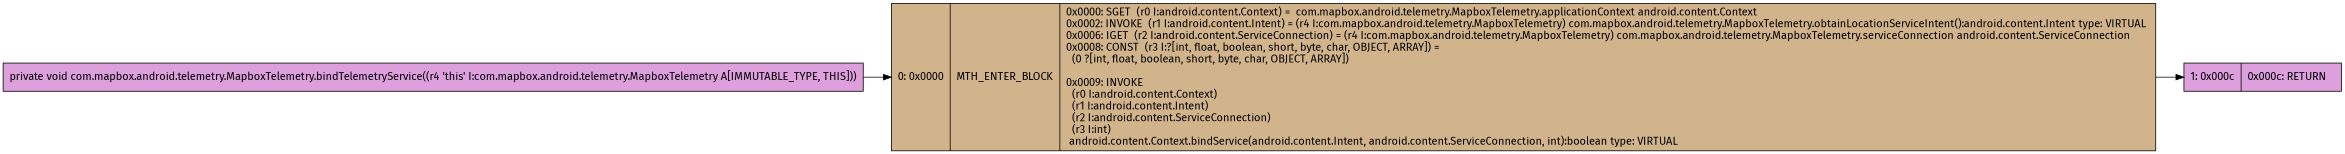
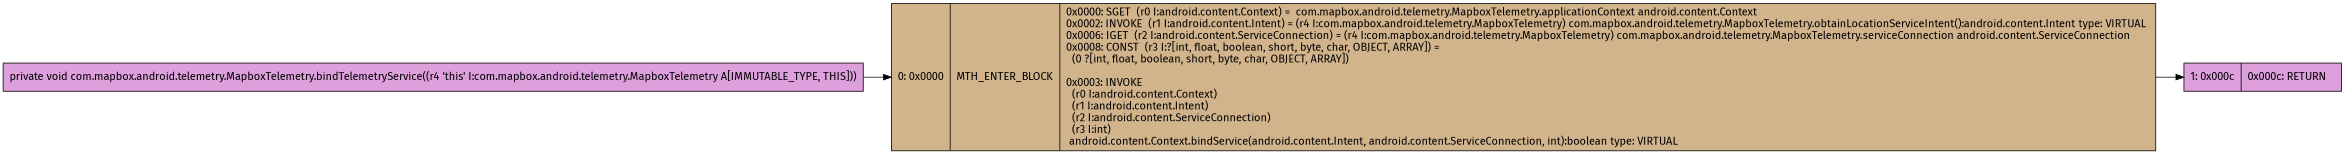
node "0: 0x0000": text "0x0009: INVOKE" -> "0x0003: INVOKE"
